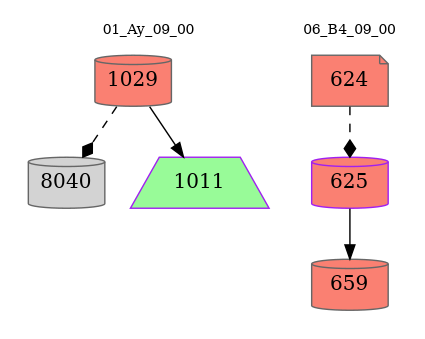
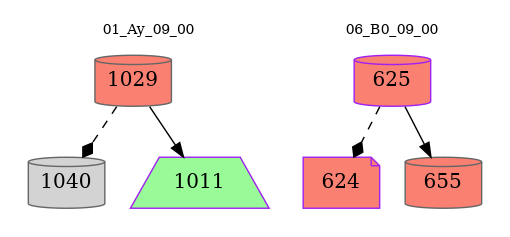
cluster "06_B4_09_00": label "06_B4_09_00" -> "06_B0_09_00"
node "624": color gray40 -> purple
edge "624" -> "625": reversed
node "8040": label "8040" -> "1040"
node "659": label "659" -> "655"
